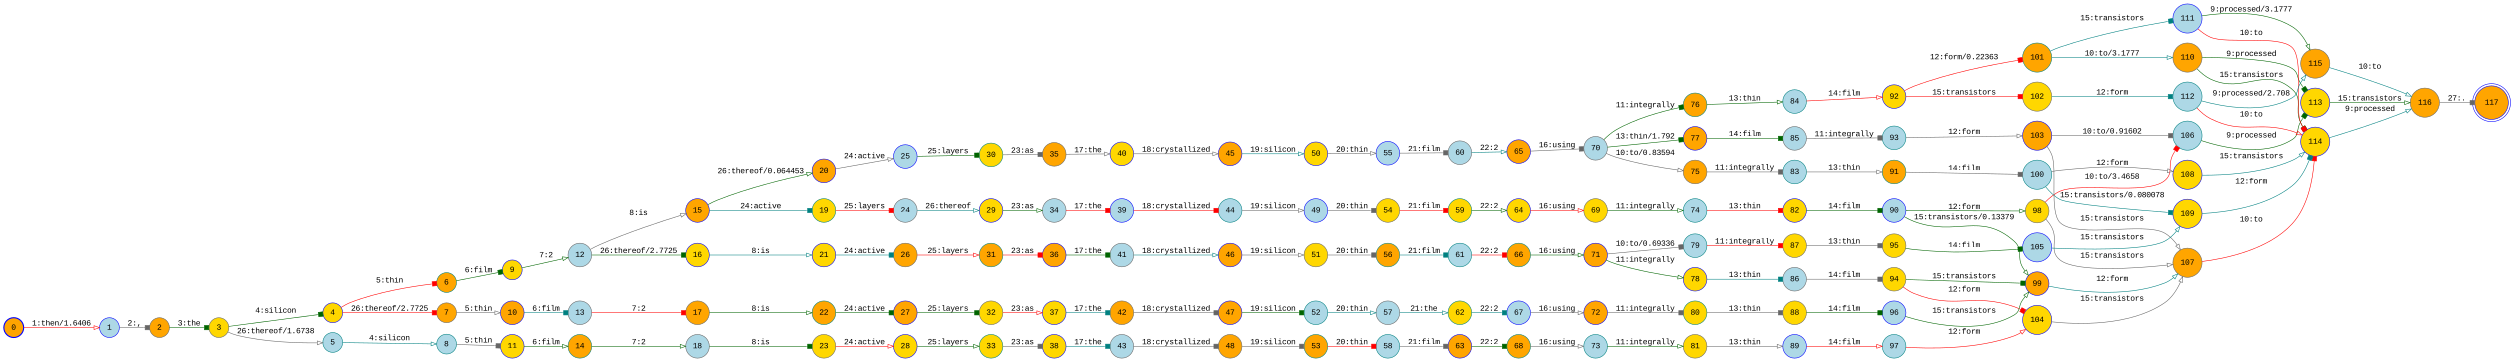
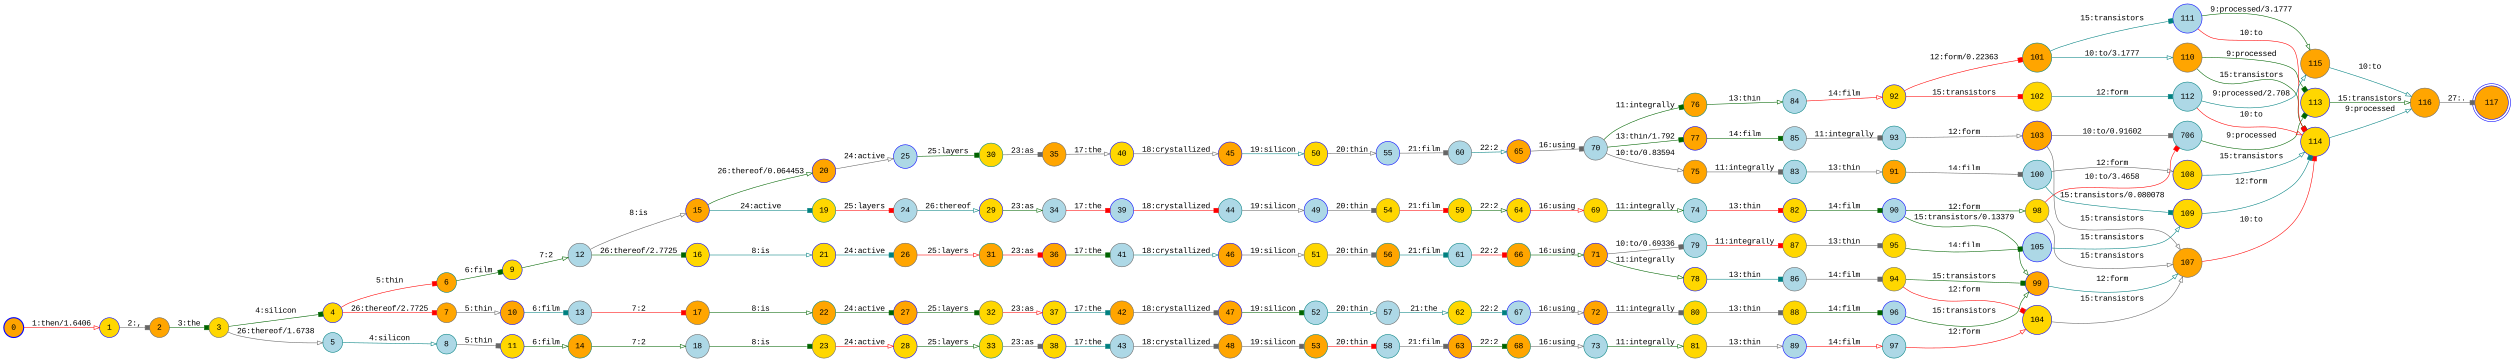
node "106": label "106" -> "706"
node "1": fillcolor lightblue -> gold
